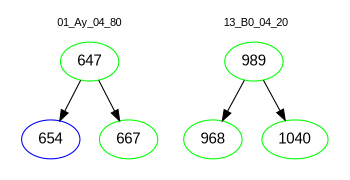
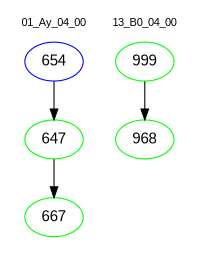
cluster "01_Ay_04_80": label "01_Ay_04_80" -> "01_Ay_04_00"
cluster "13_B0_04_20": label "13_B0_04_20" -> "13_B0_04_00"
node "989": label "989" -> "999"
edge "647" -> "654": reversed
node "1040": removed
